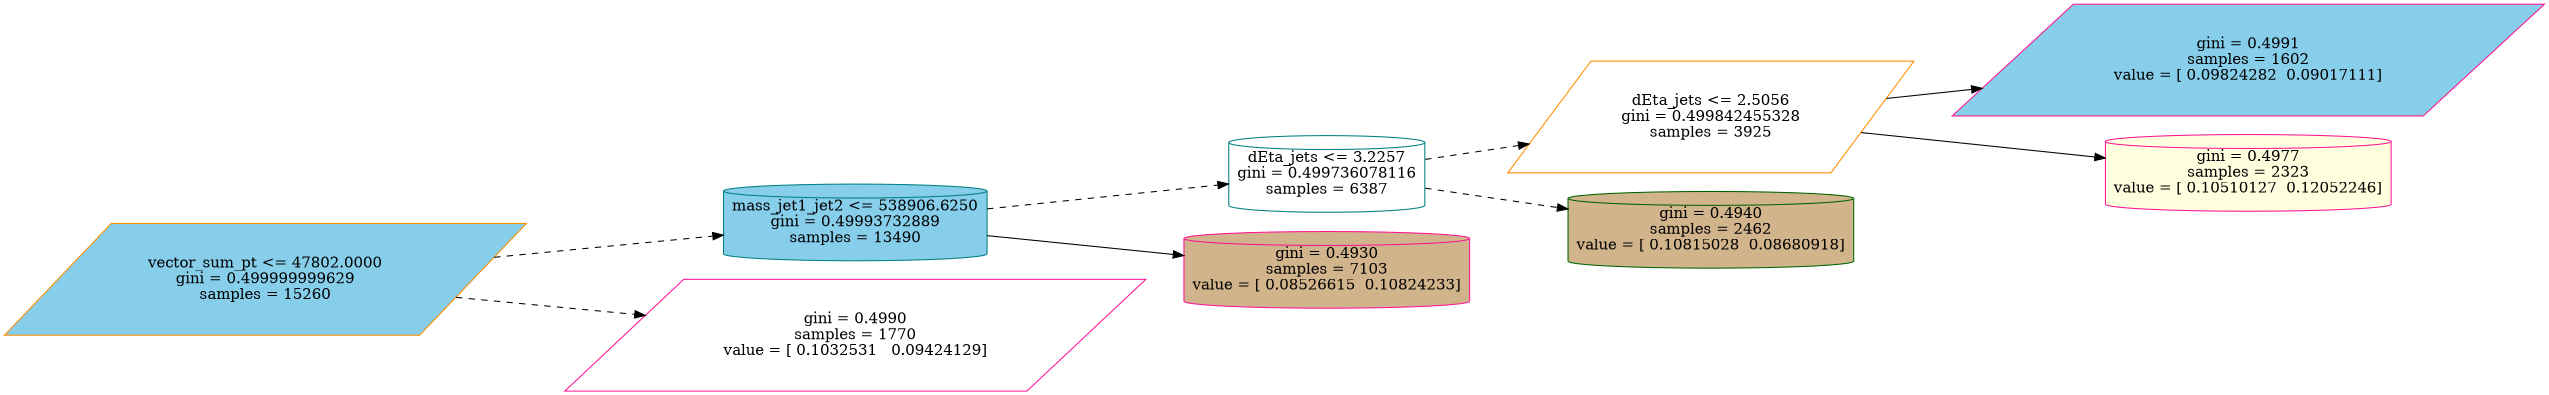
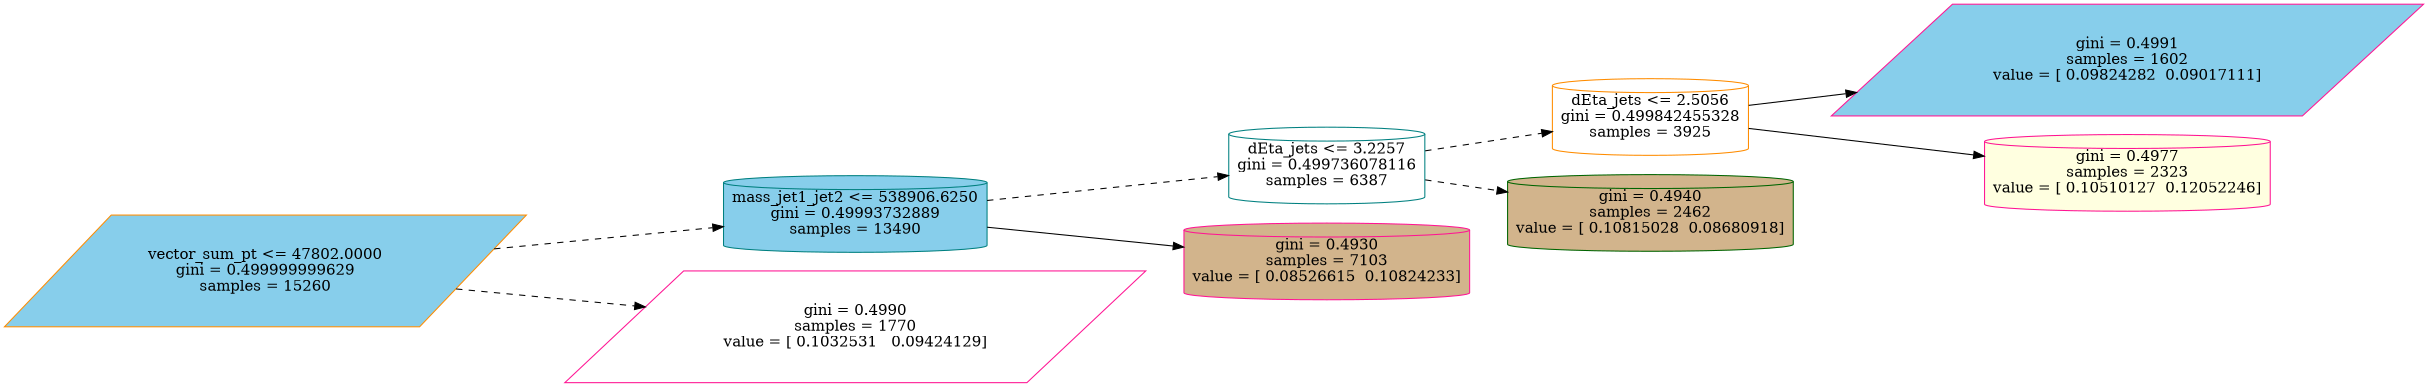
node "dEta_jets <= 2.5056 gini = 0.499842455328 samples = 3925": shape parallelogram -> cylinder
